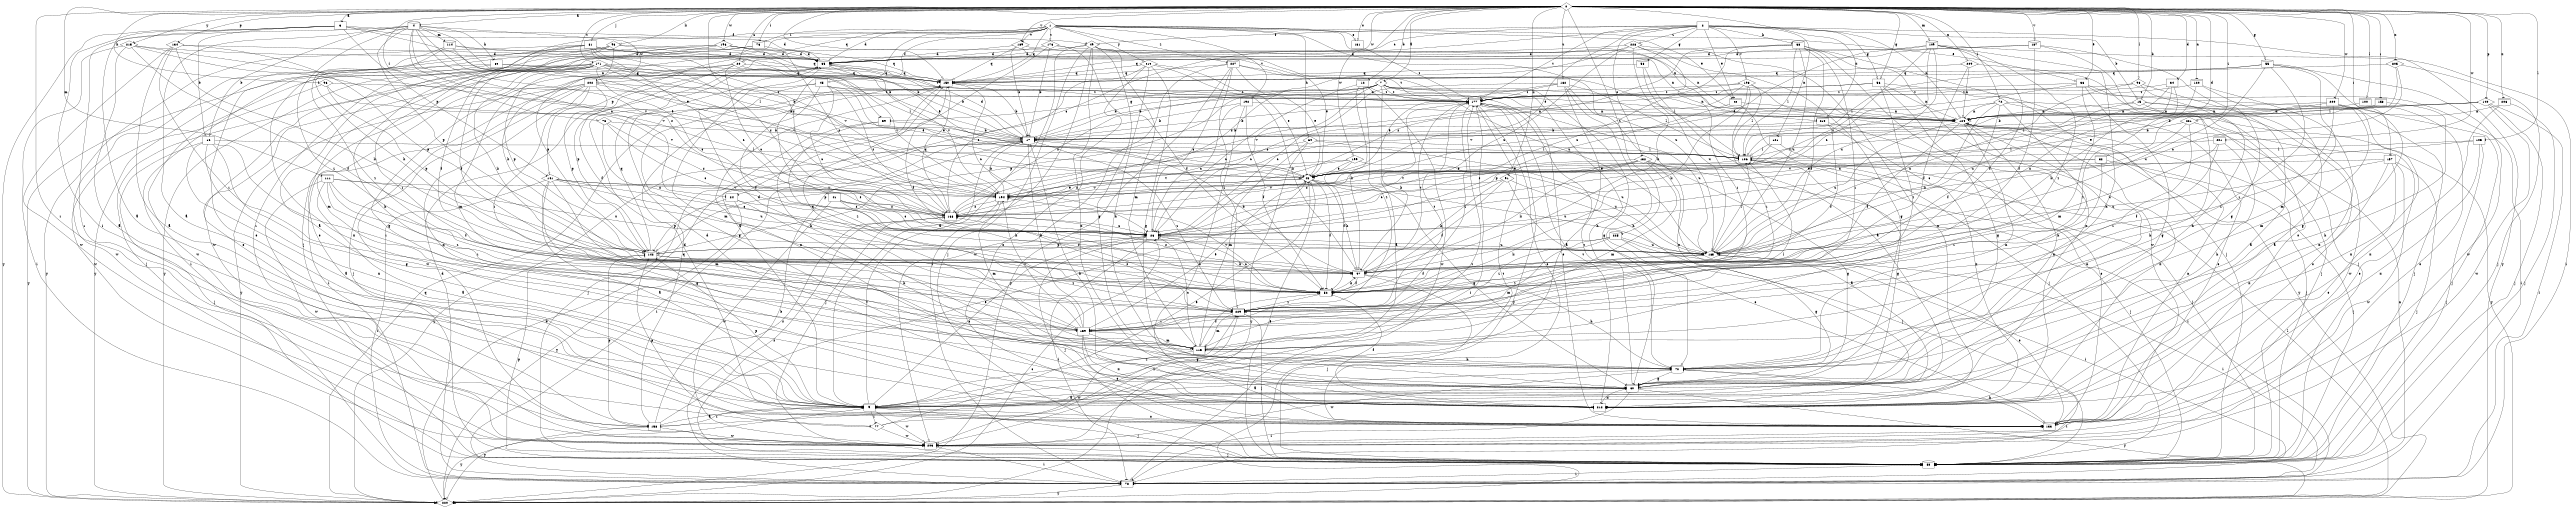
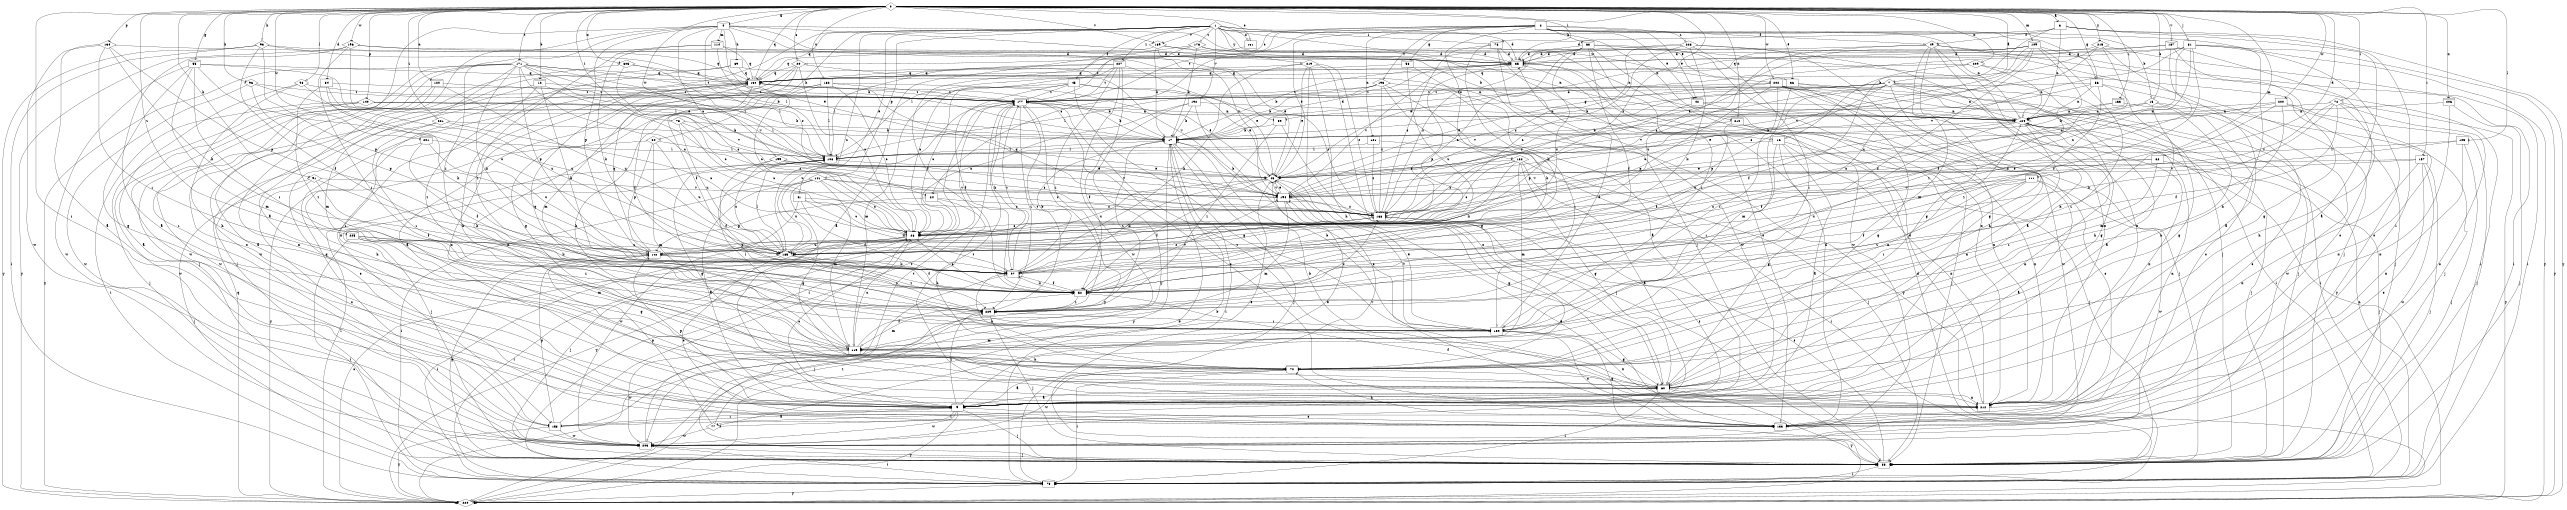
node "100": removed
edge "3" -> "141": removed, label "p"
node "32": shape cylinder -> box
